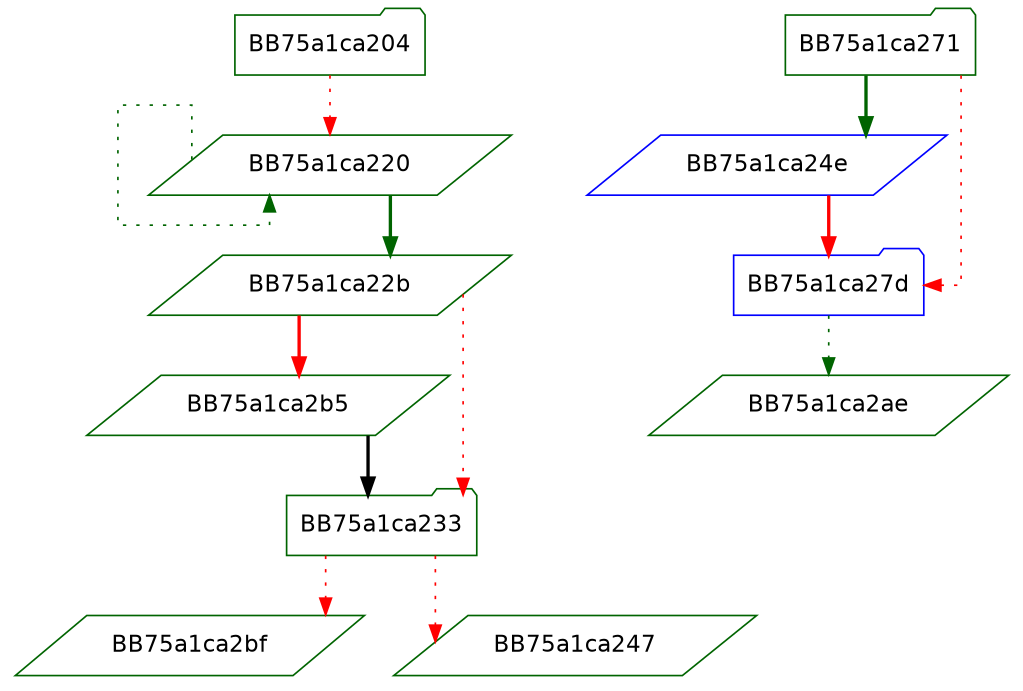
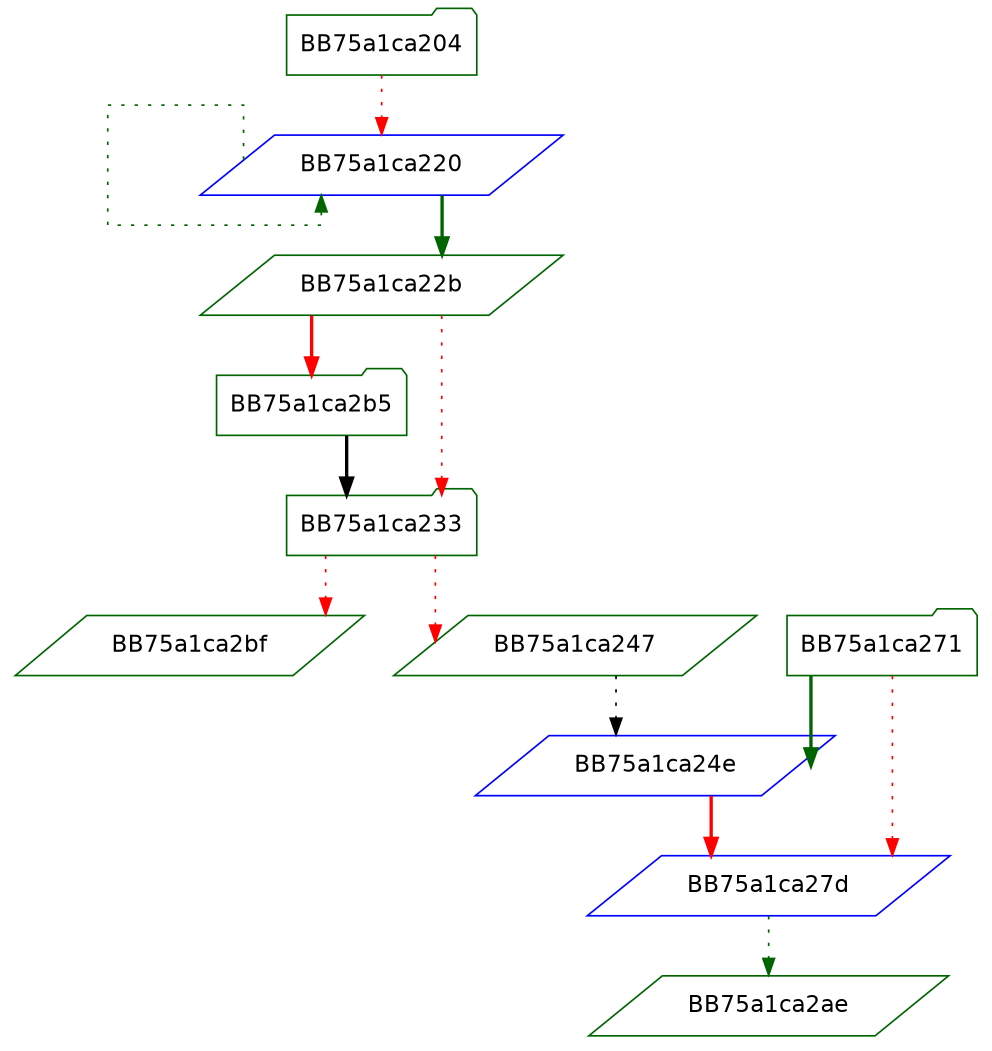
node "BB75a1ca220": color darkgreen -> blue
node "BB75a1ca27d": shape folder -> parallelogram
node "BB75a1ca2b5": shape parallelogram -> folder
edge "BB75a1ca247" -> "BB75a1ca24e": added
